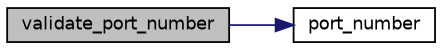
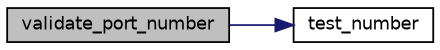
node "port_number": label "port_number" -> "test_number"
